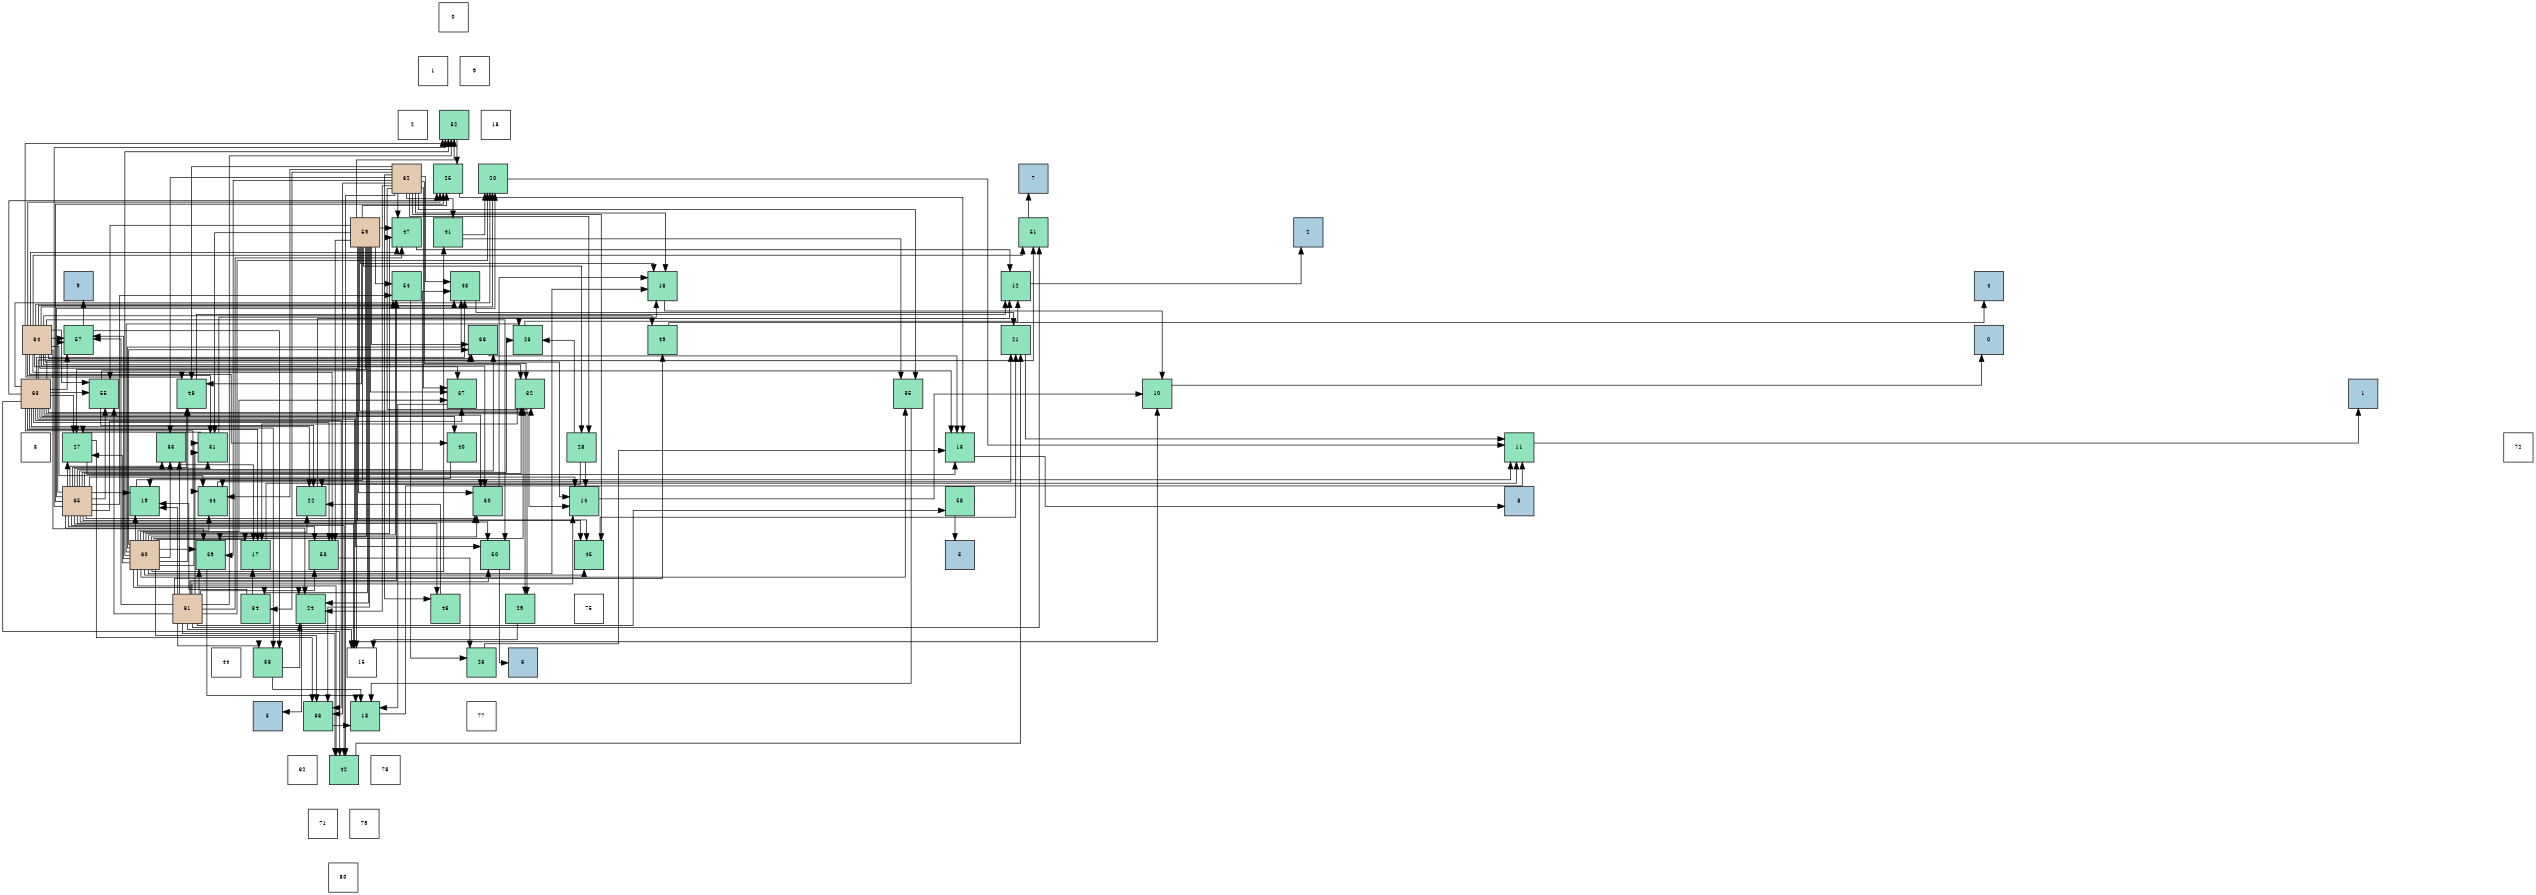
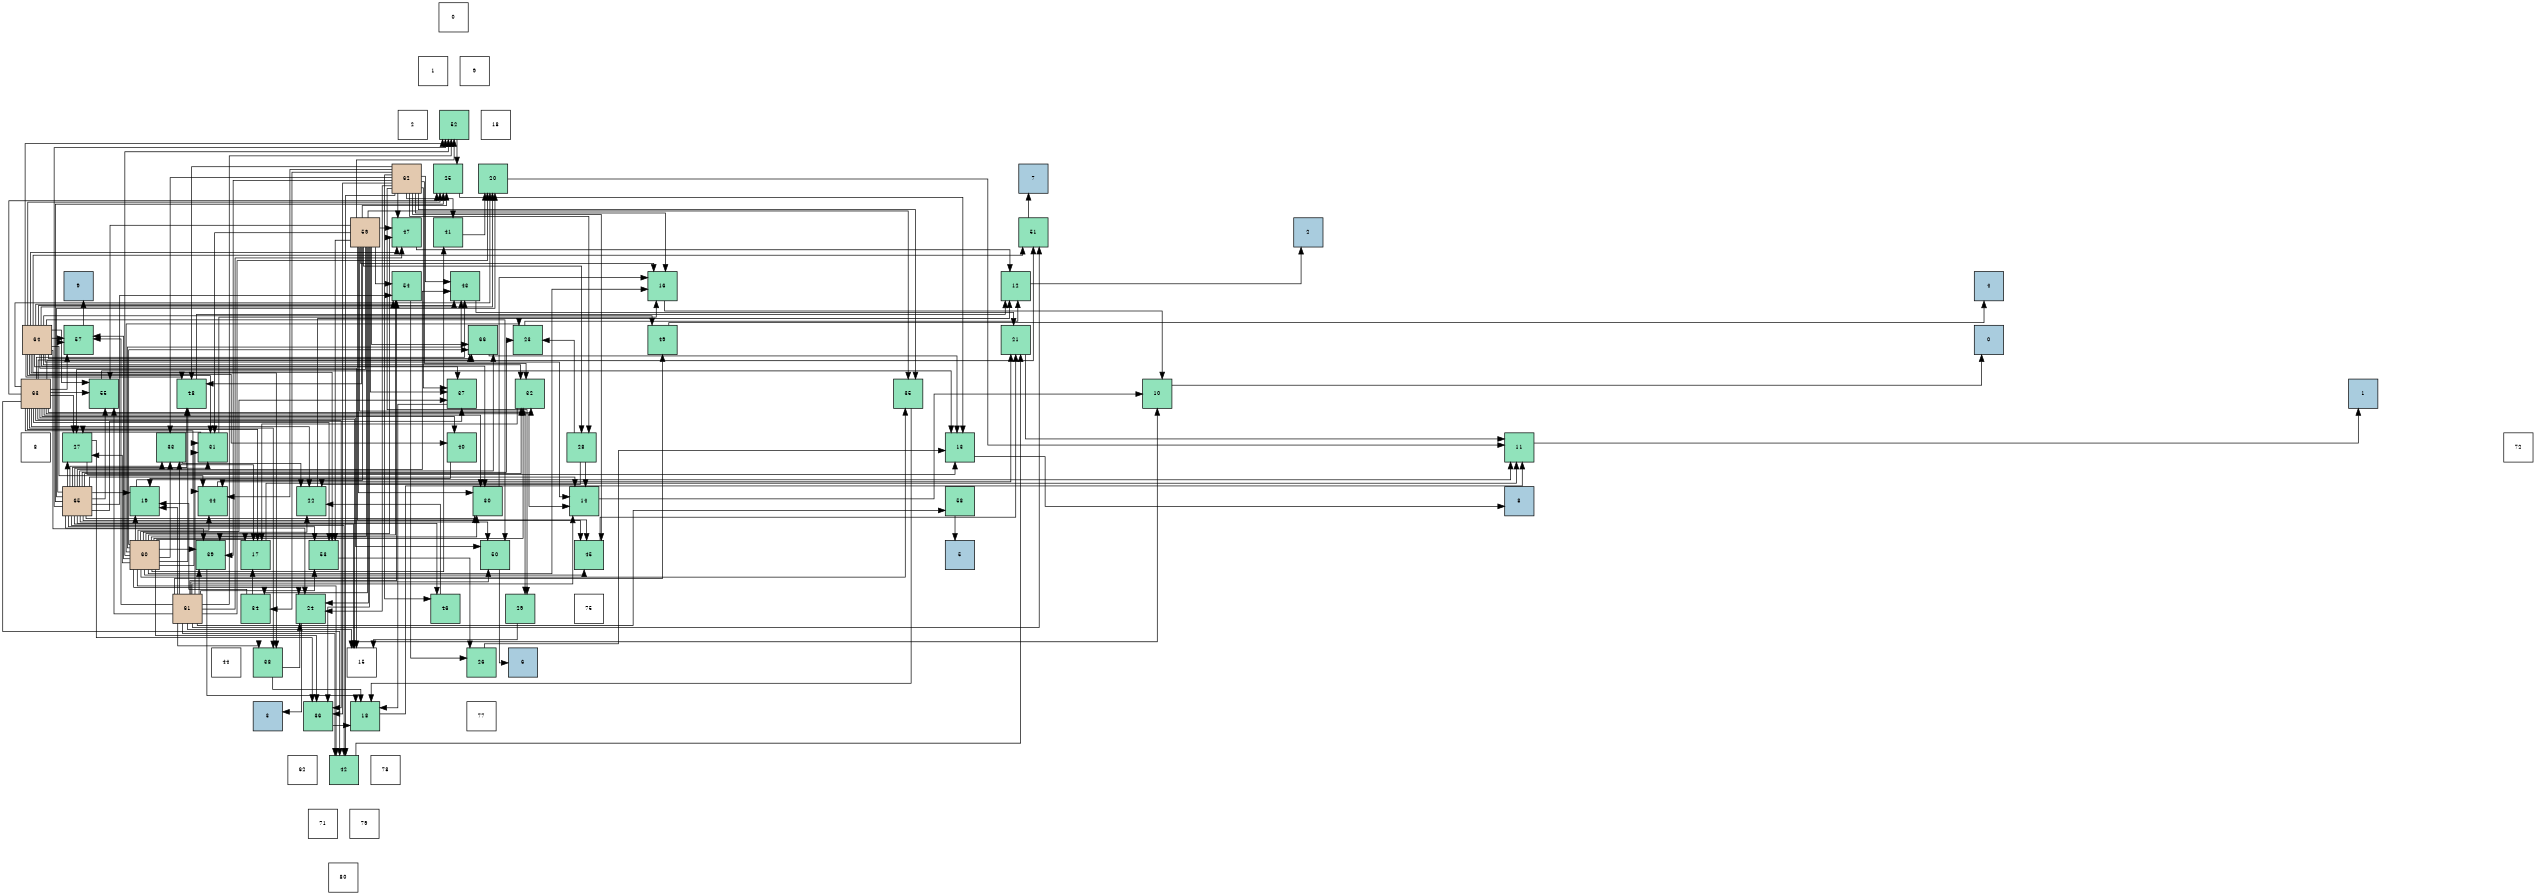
edge "41" -> "35": now "59" -> "35"
edge "57" -> "38": now "64" -> "38"
edge "55" -> "22": now "33" -> "22"
